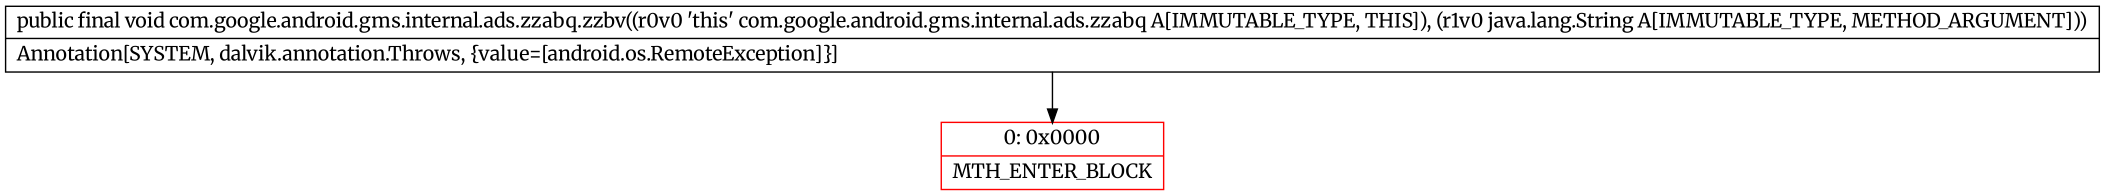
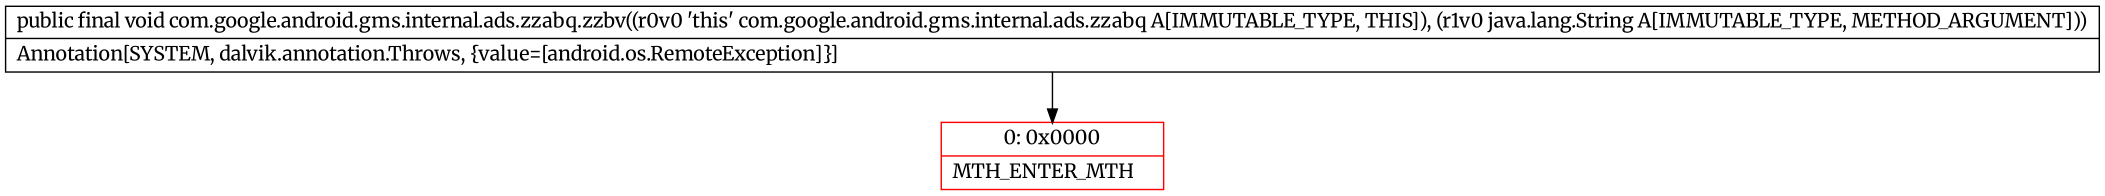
node "0: 0x0000": text "MTH_ENTER_BLOCK" -> "MTH_ENTER_MTH"
